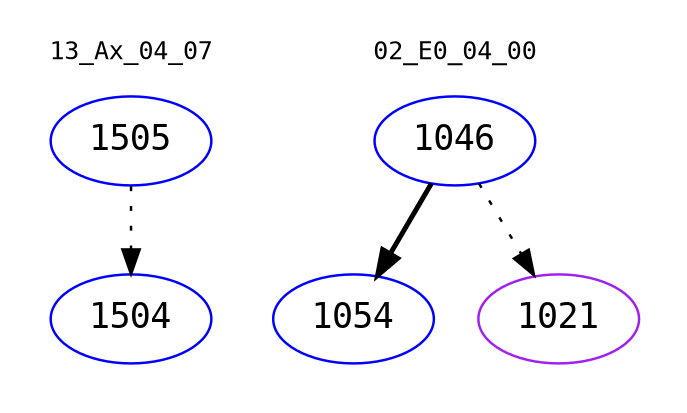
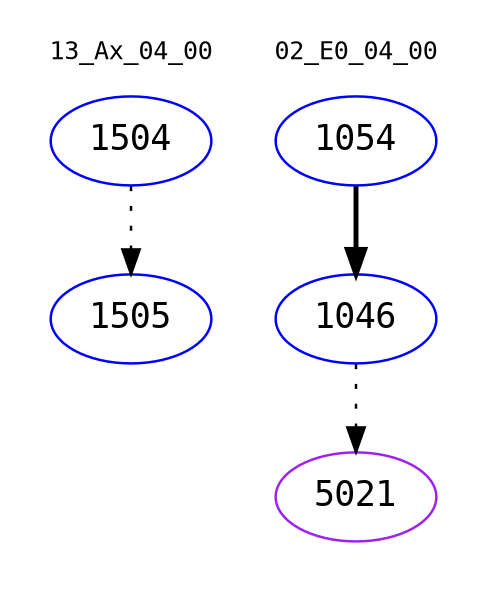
cluster "13_Ax_04_07": label "13_Ax_04_07" -> "13_Ax_04_00"
edge "1505" -> "1504": reversed
edge "1046" -> "1054": reversed
node "1021": label "1021" -> "5021"
